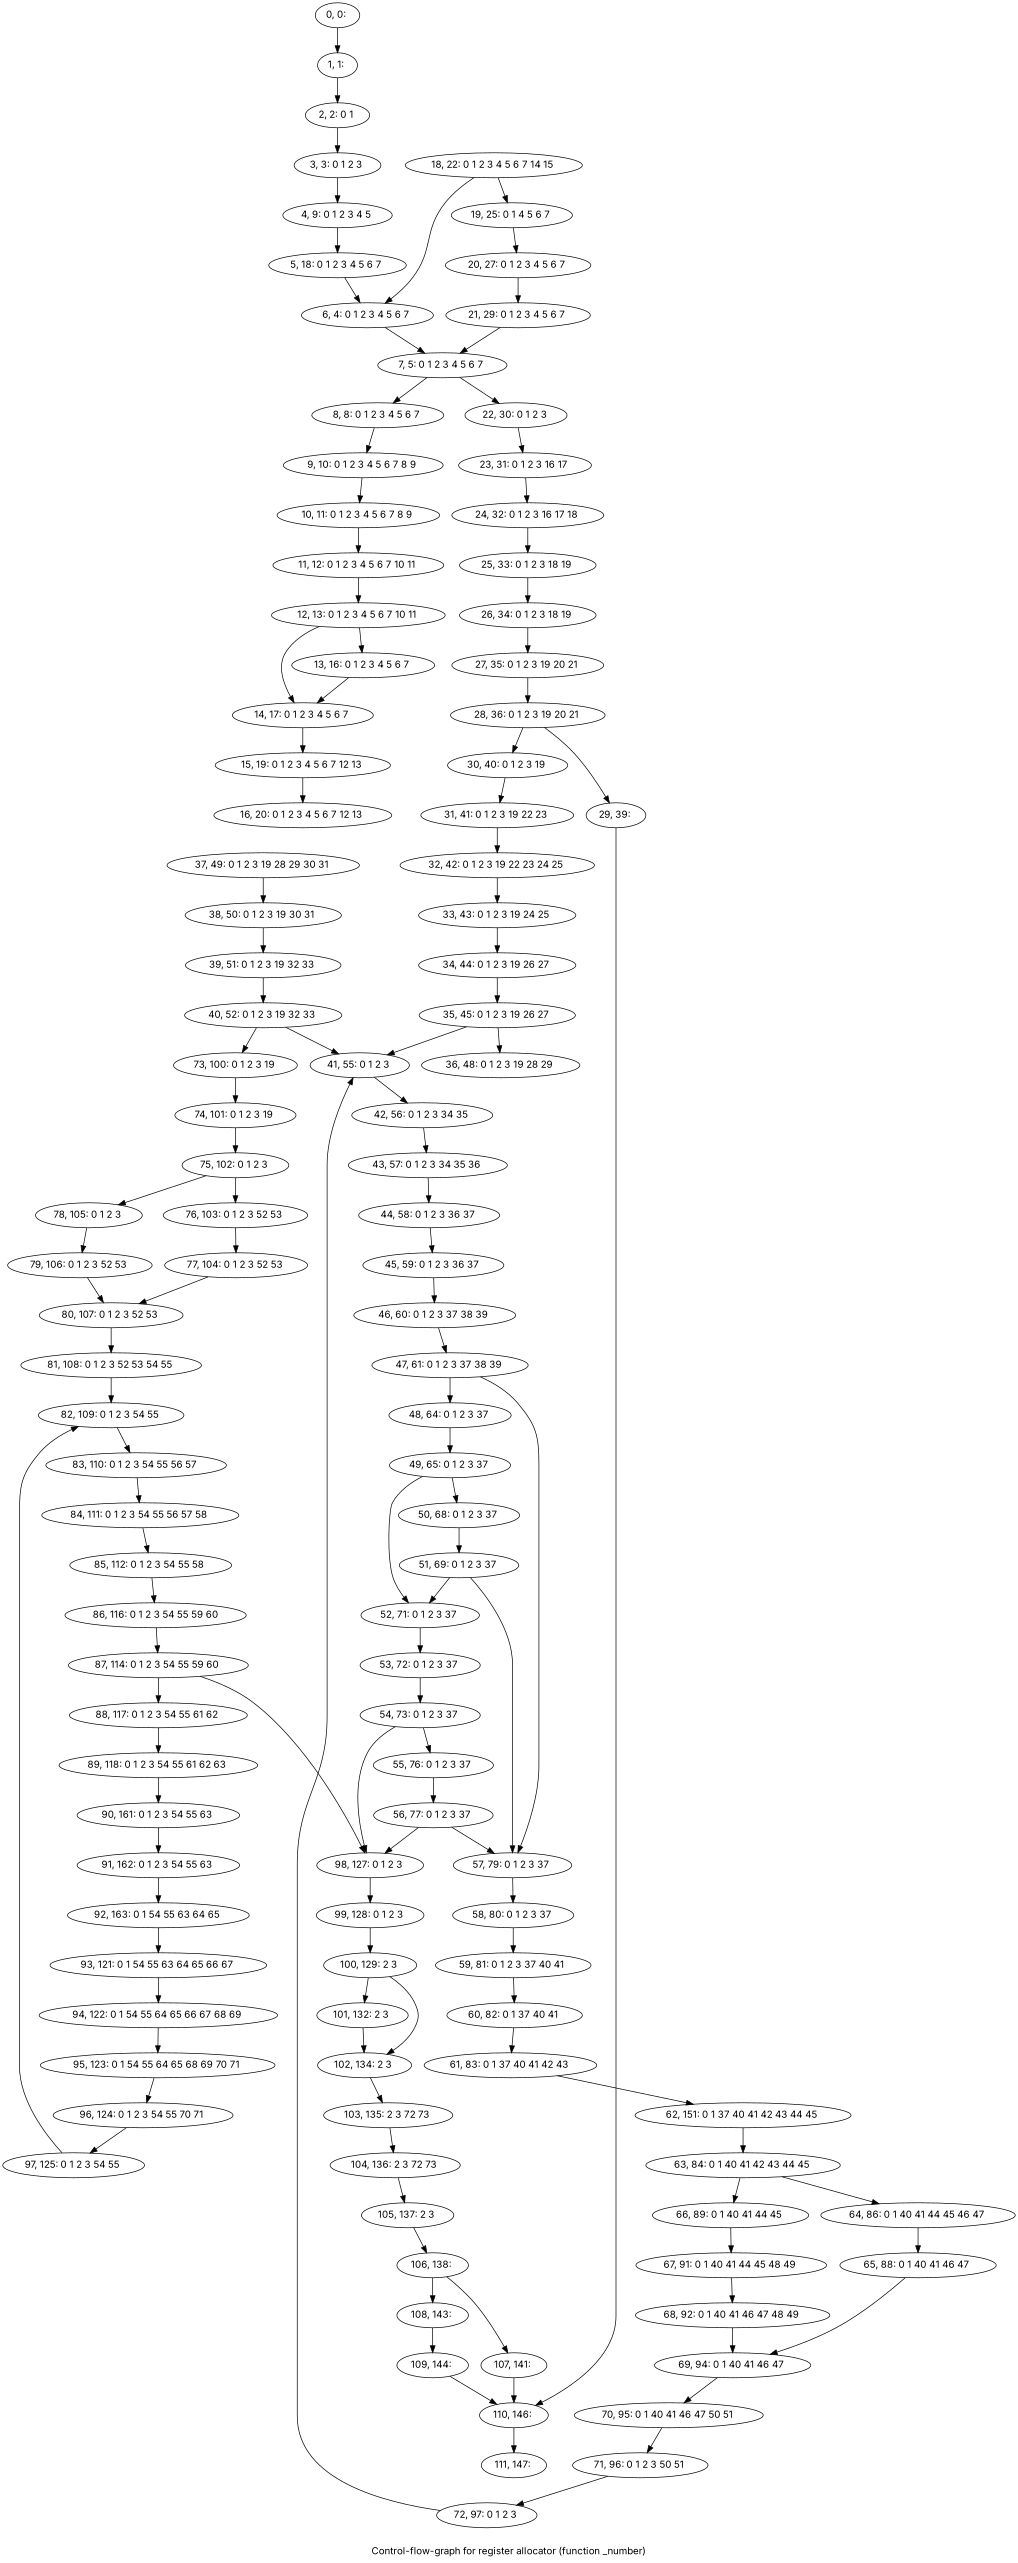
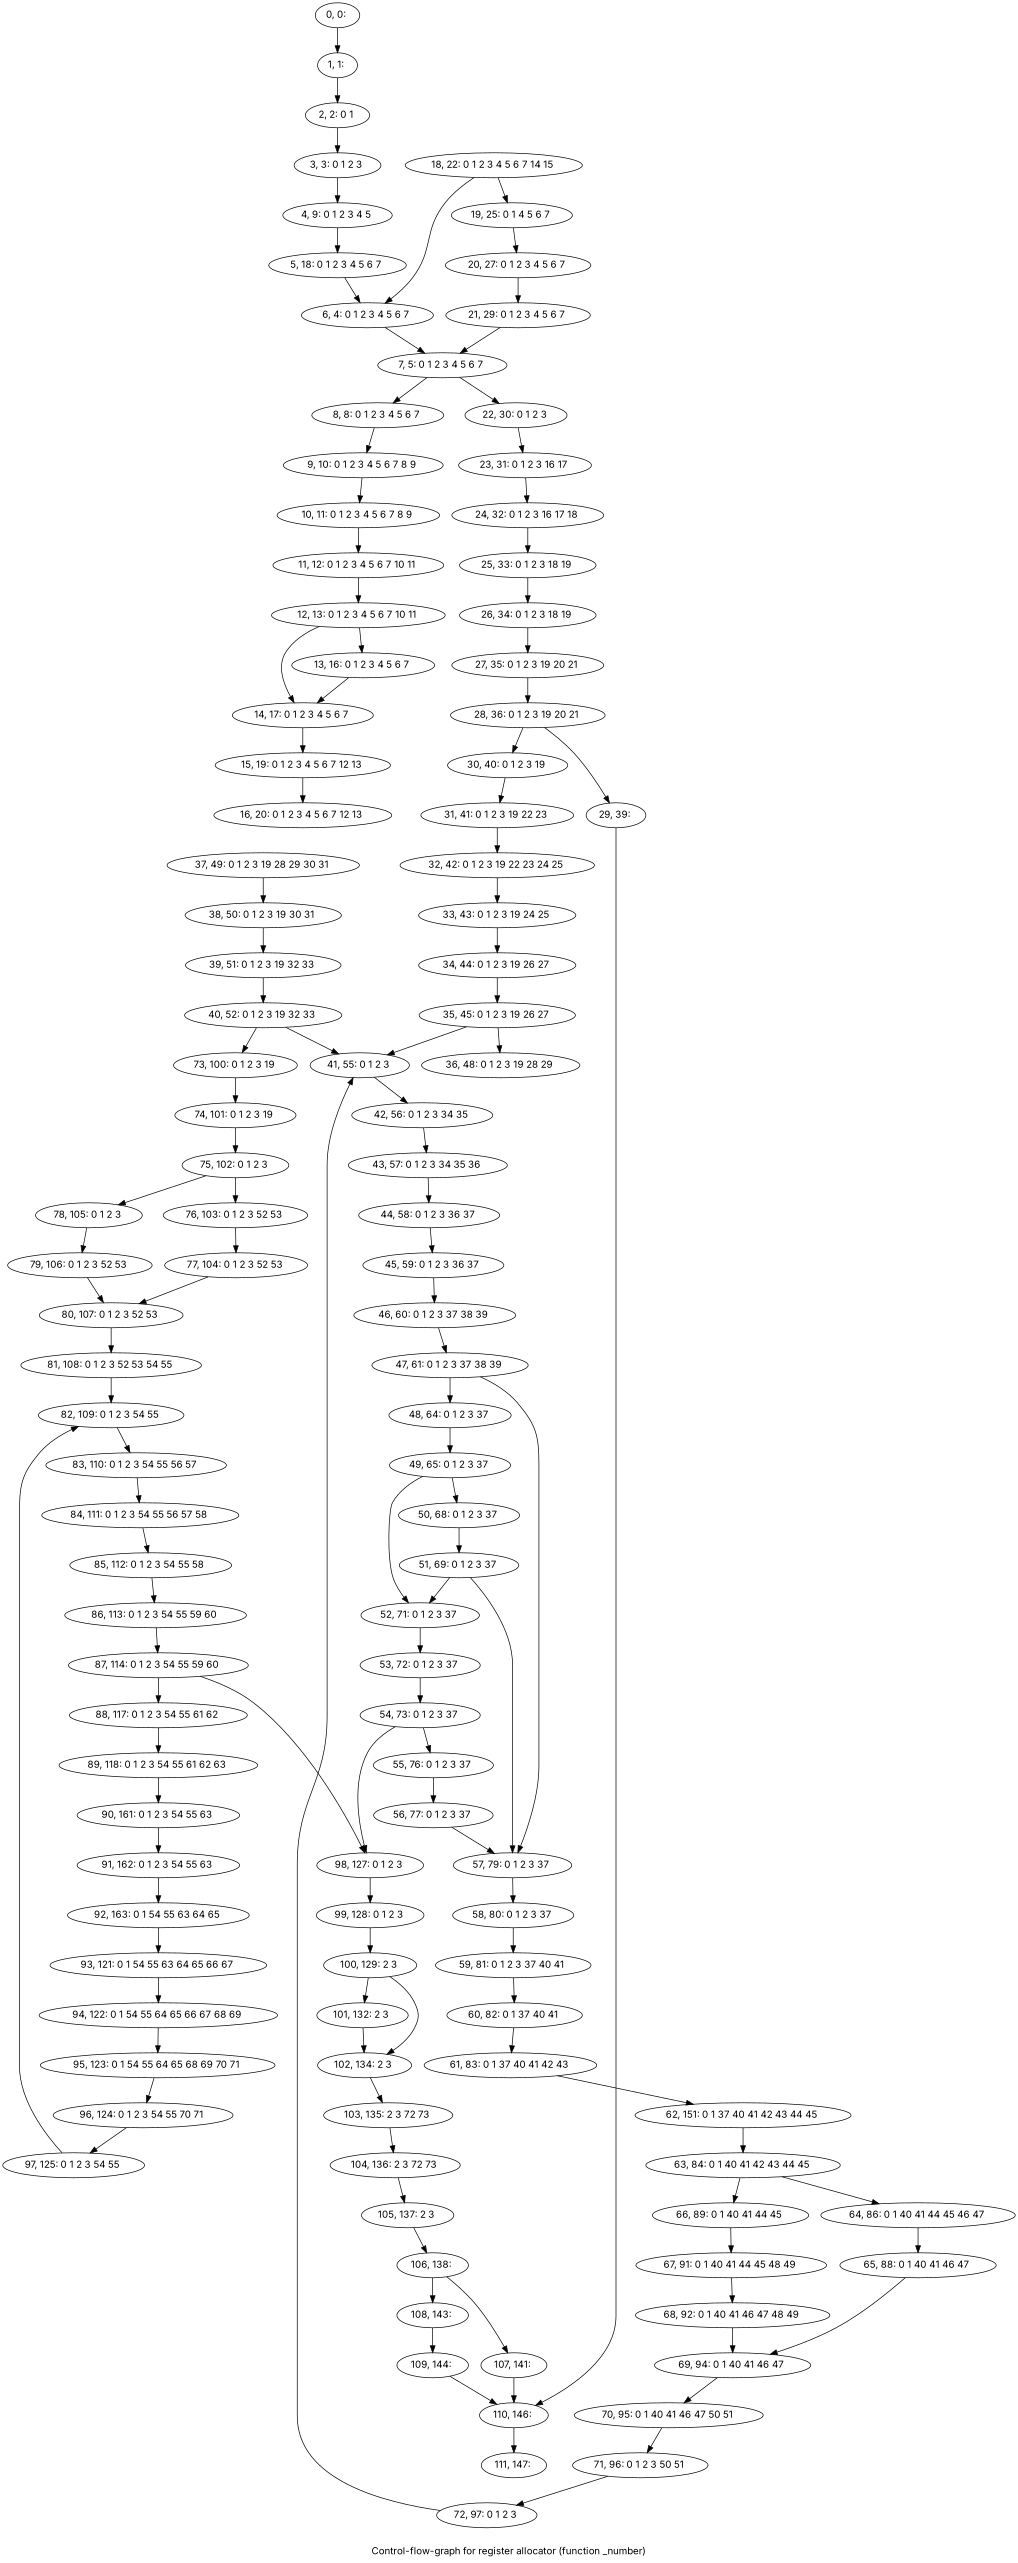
node "86, 116: 0 1 2 3 54 55 59 60": label "86, 116: 0 1 2 3 54 55 59 60" -> "86, 113: 0 1 2 3 54 55 59 60"
edge "56, 77: 0 1 2 3 37" -> "98, 127: 0 1 2 3": removed
